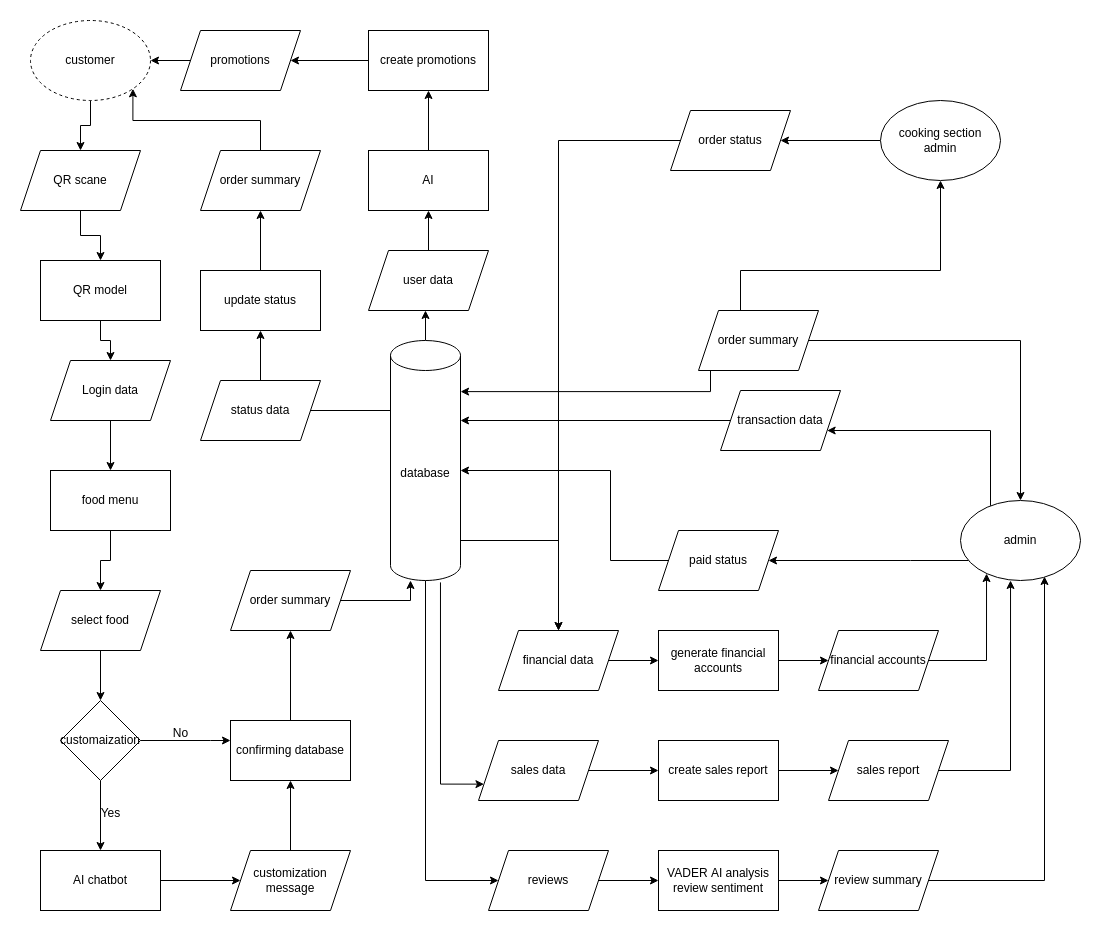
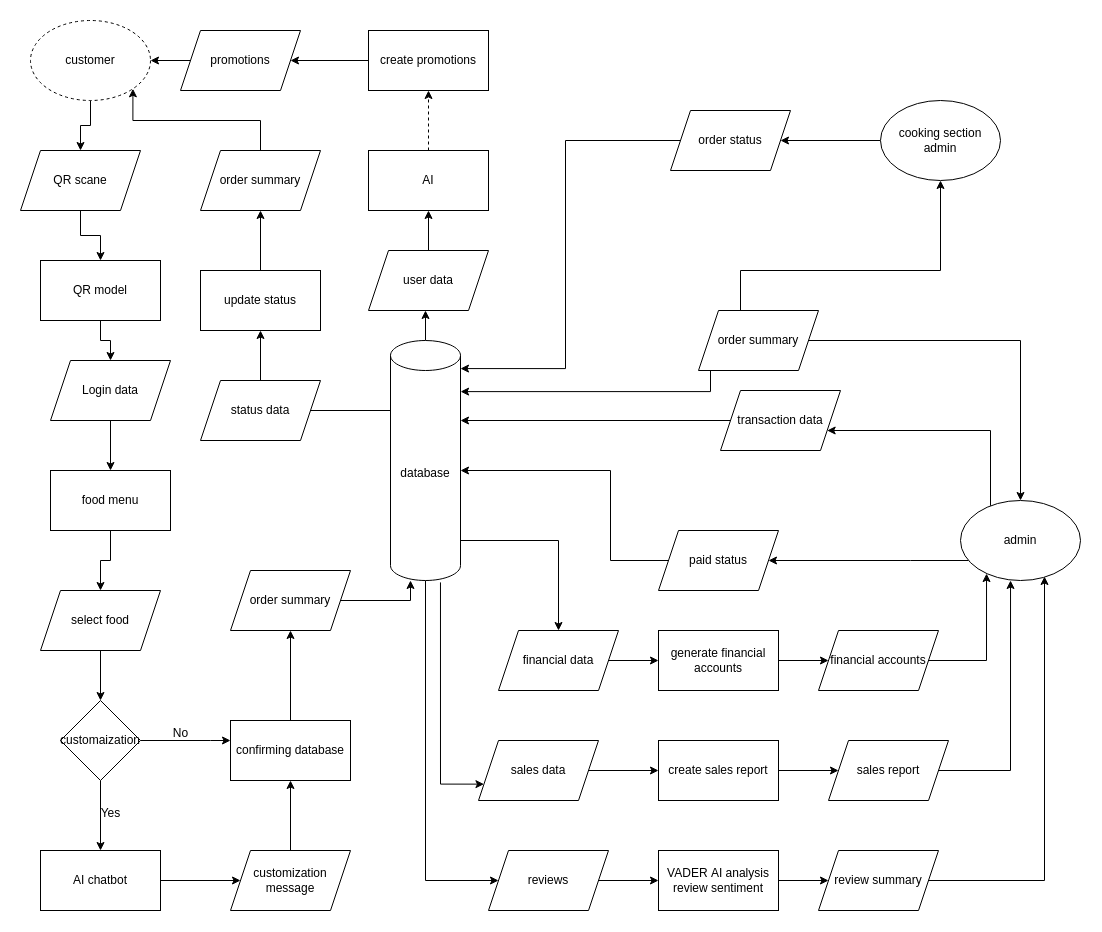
edge "AI" -> "create promotions": style solid -> dashed
edge "order status" -> "financial data": now "order status" -> "database"
